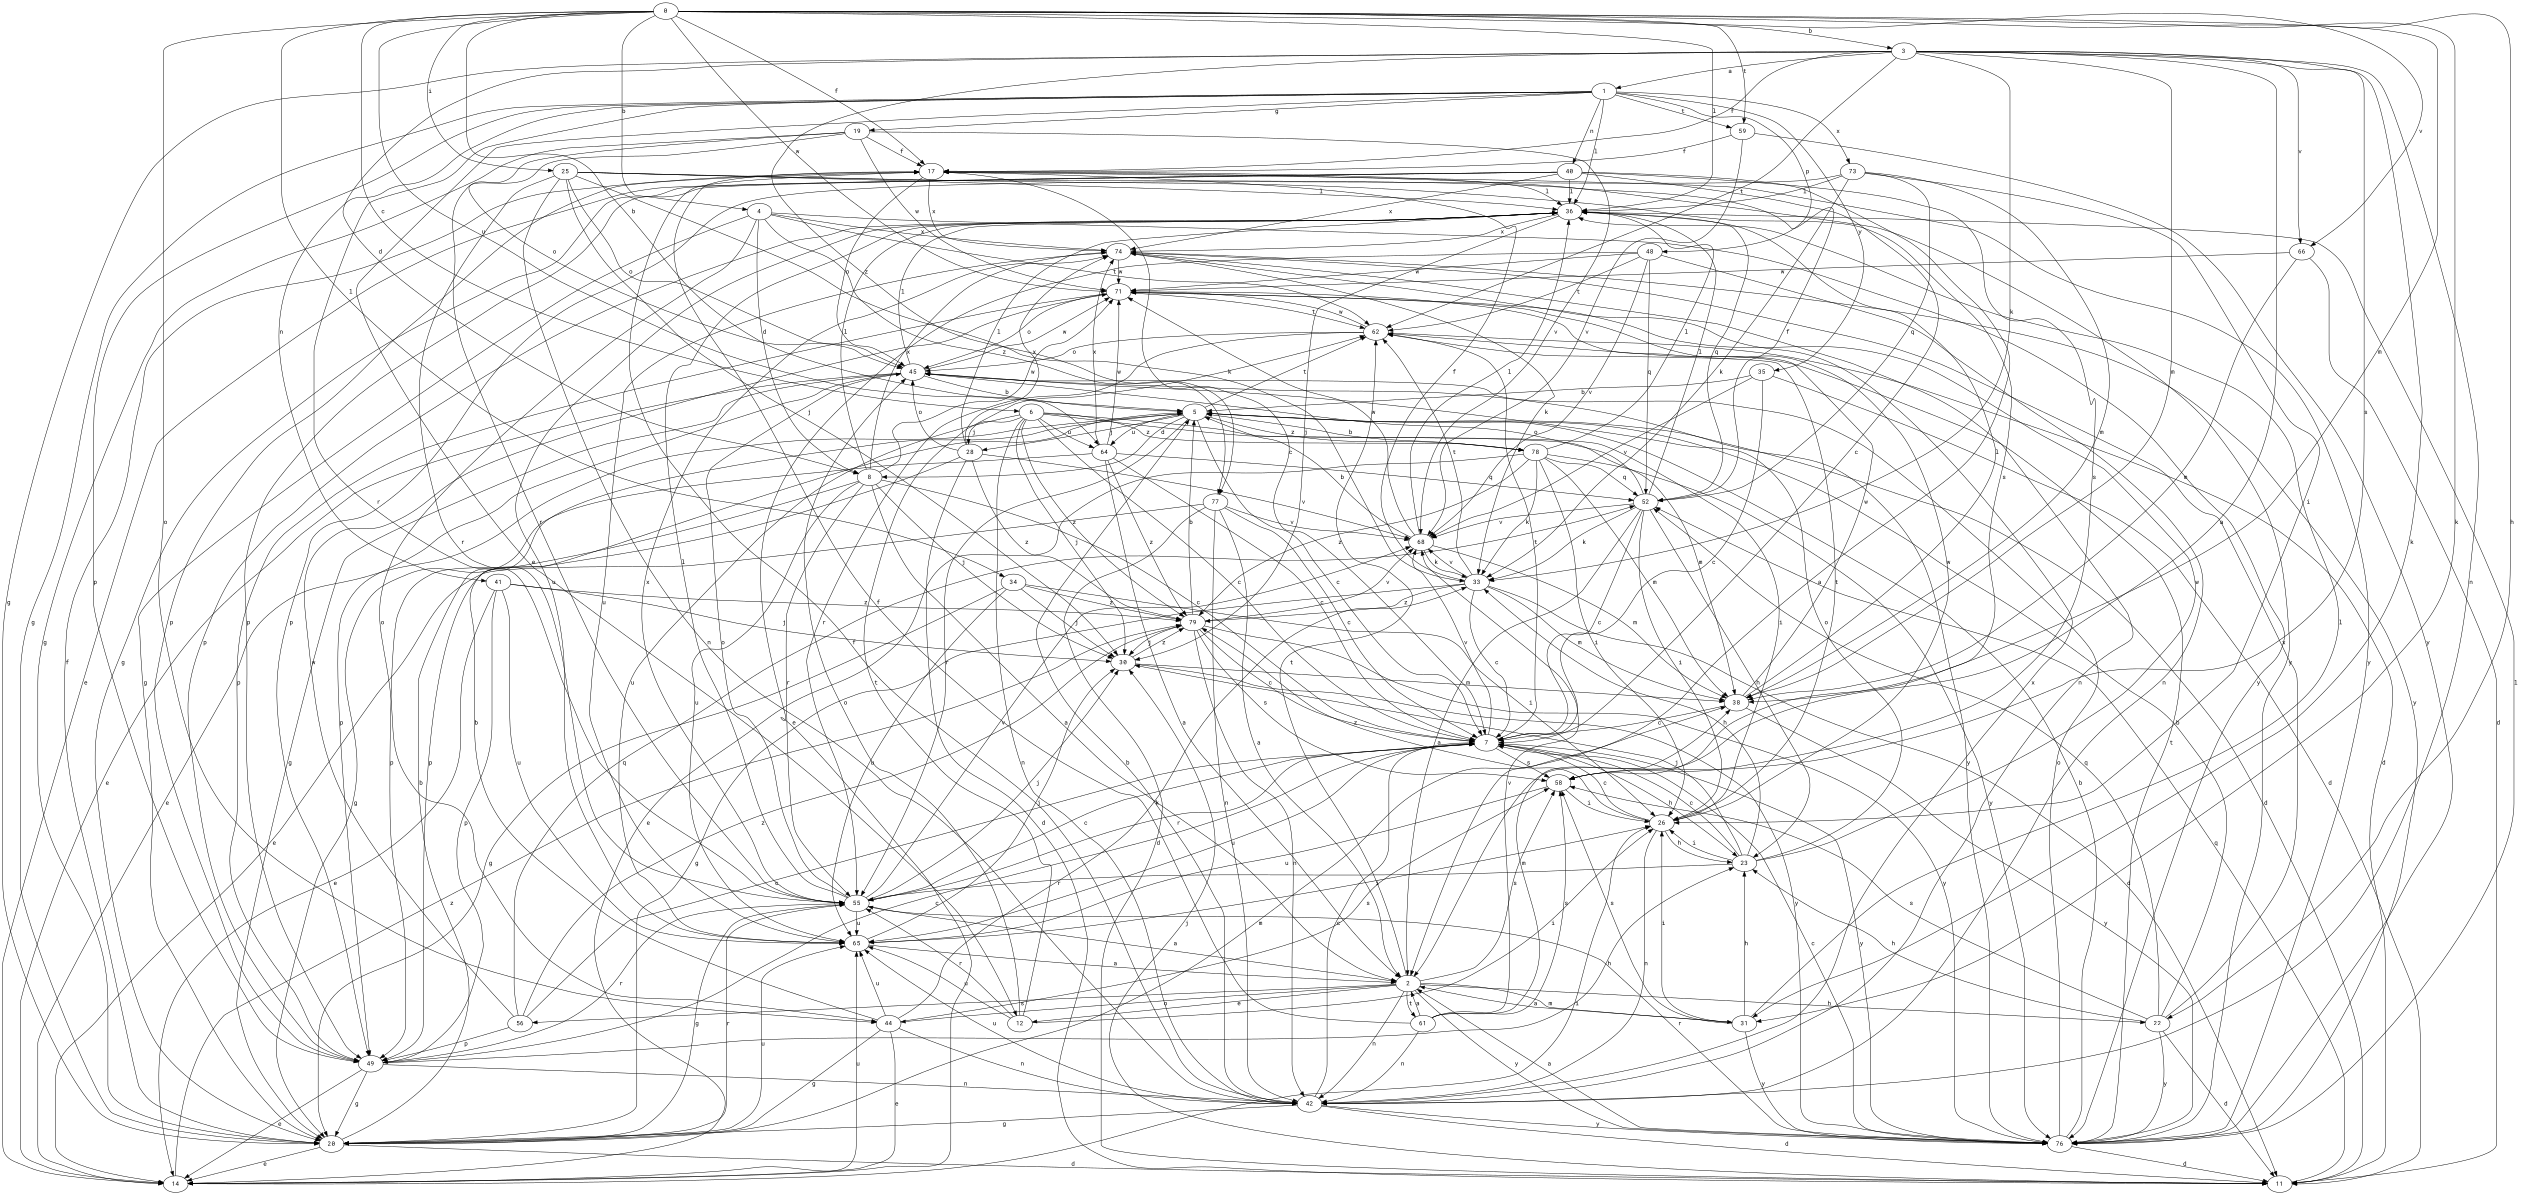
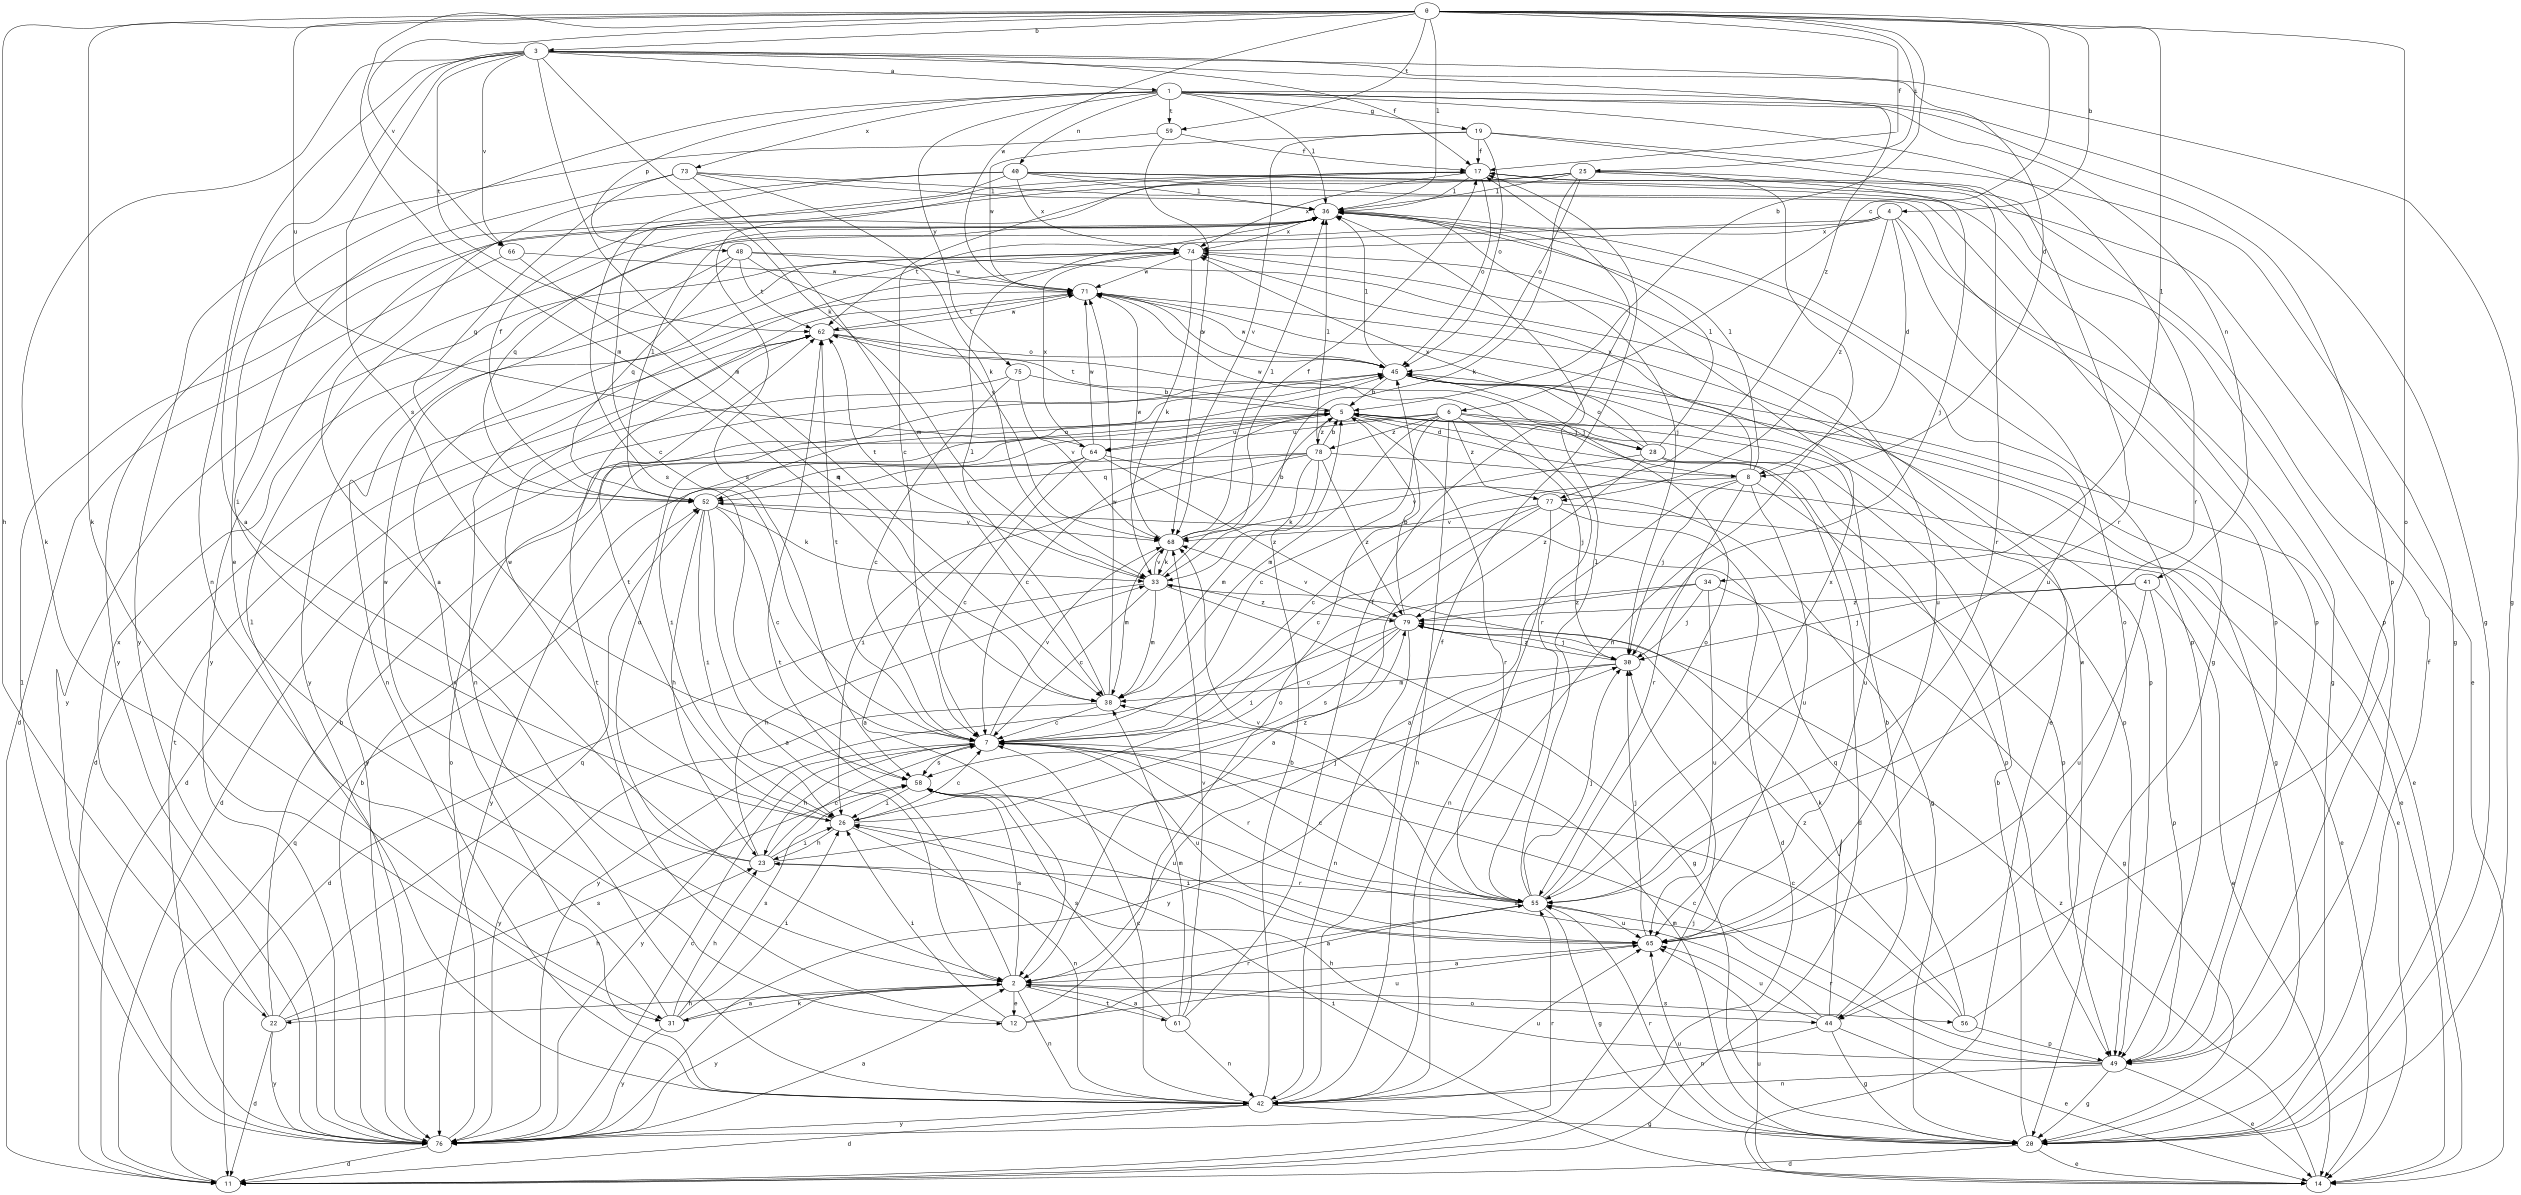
node "35": label "35" -> "75"
edge "6" -> "79": now "6" -> "77"
edge "2" -> "31": label "m" -> "k"
